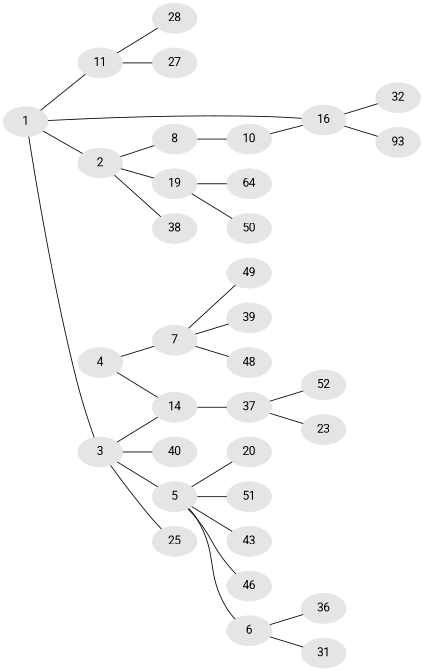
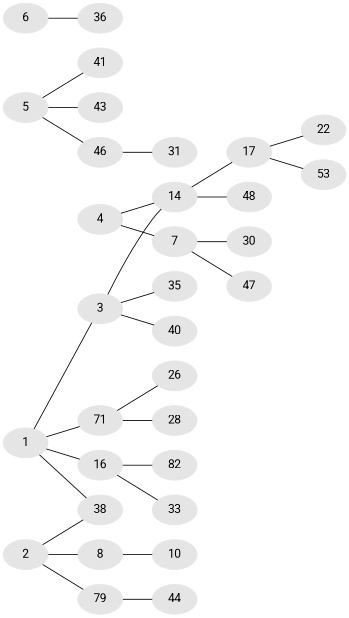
node "11": label "11" -> "71"
node "27": label "27" -> "26"
node "32": label "32" -> "82"
edge "16" -- "10": removed
edge "1" -- "2": now "1" -- "38"
node "93": label "93" -> "33"
node "19": label "19" -> "79"
node "64": label "64" -> "44"
node "50": removed
node "49": label "49" -> "47"
node "39": label "39" -> "30"
edge "7" -- "48": now "14" -- "48"
node "52": label "52" -> "53"
node "37": label "37" -> "17"
node "23": label "23" -> "22"
node "20": removed
edge "3" -- "5": removed
node "51": label "51" -> "41"
node "25": label "25" -> "35"
edge "5" -- "6": removed
edge "6" -- "31": now "46" -- "31"
